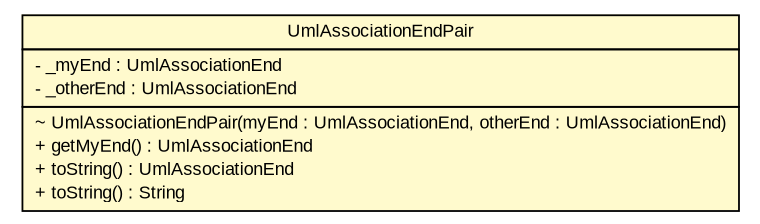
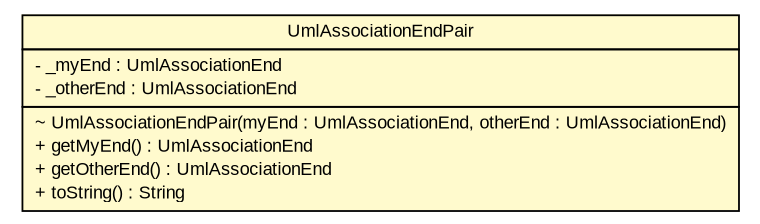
node "UmlAssociationEndPair": text "+ toString() : UmlAssociationEnd" -> "+ getOtherEnd() : UmlAssociationEnd"
